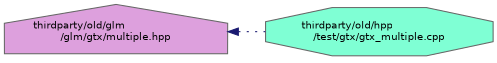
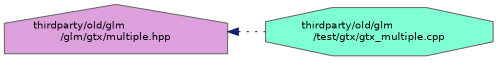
node "thirdparty/old/hpp /test/gtx/gtx_multiple.cpp": label "thirdparty/old/hpp /test/gtx/gtx_multiple.cpp" -> "thirdparty/old/glm /test/gtx/gtx_multiple.cpp"
